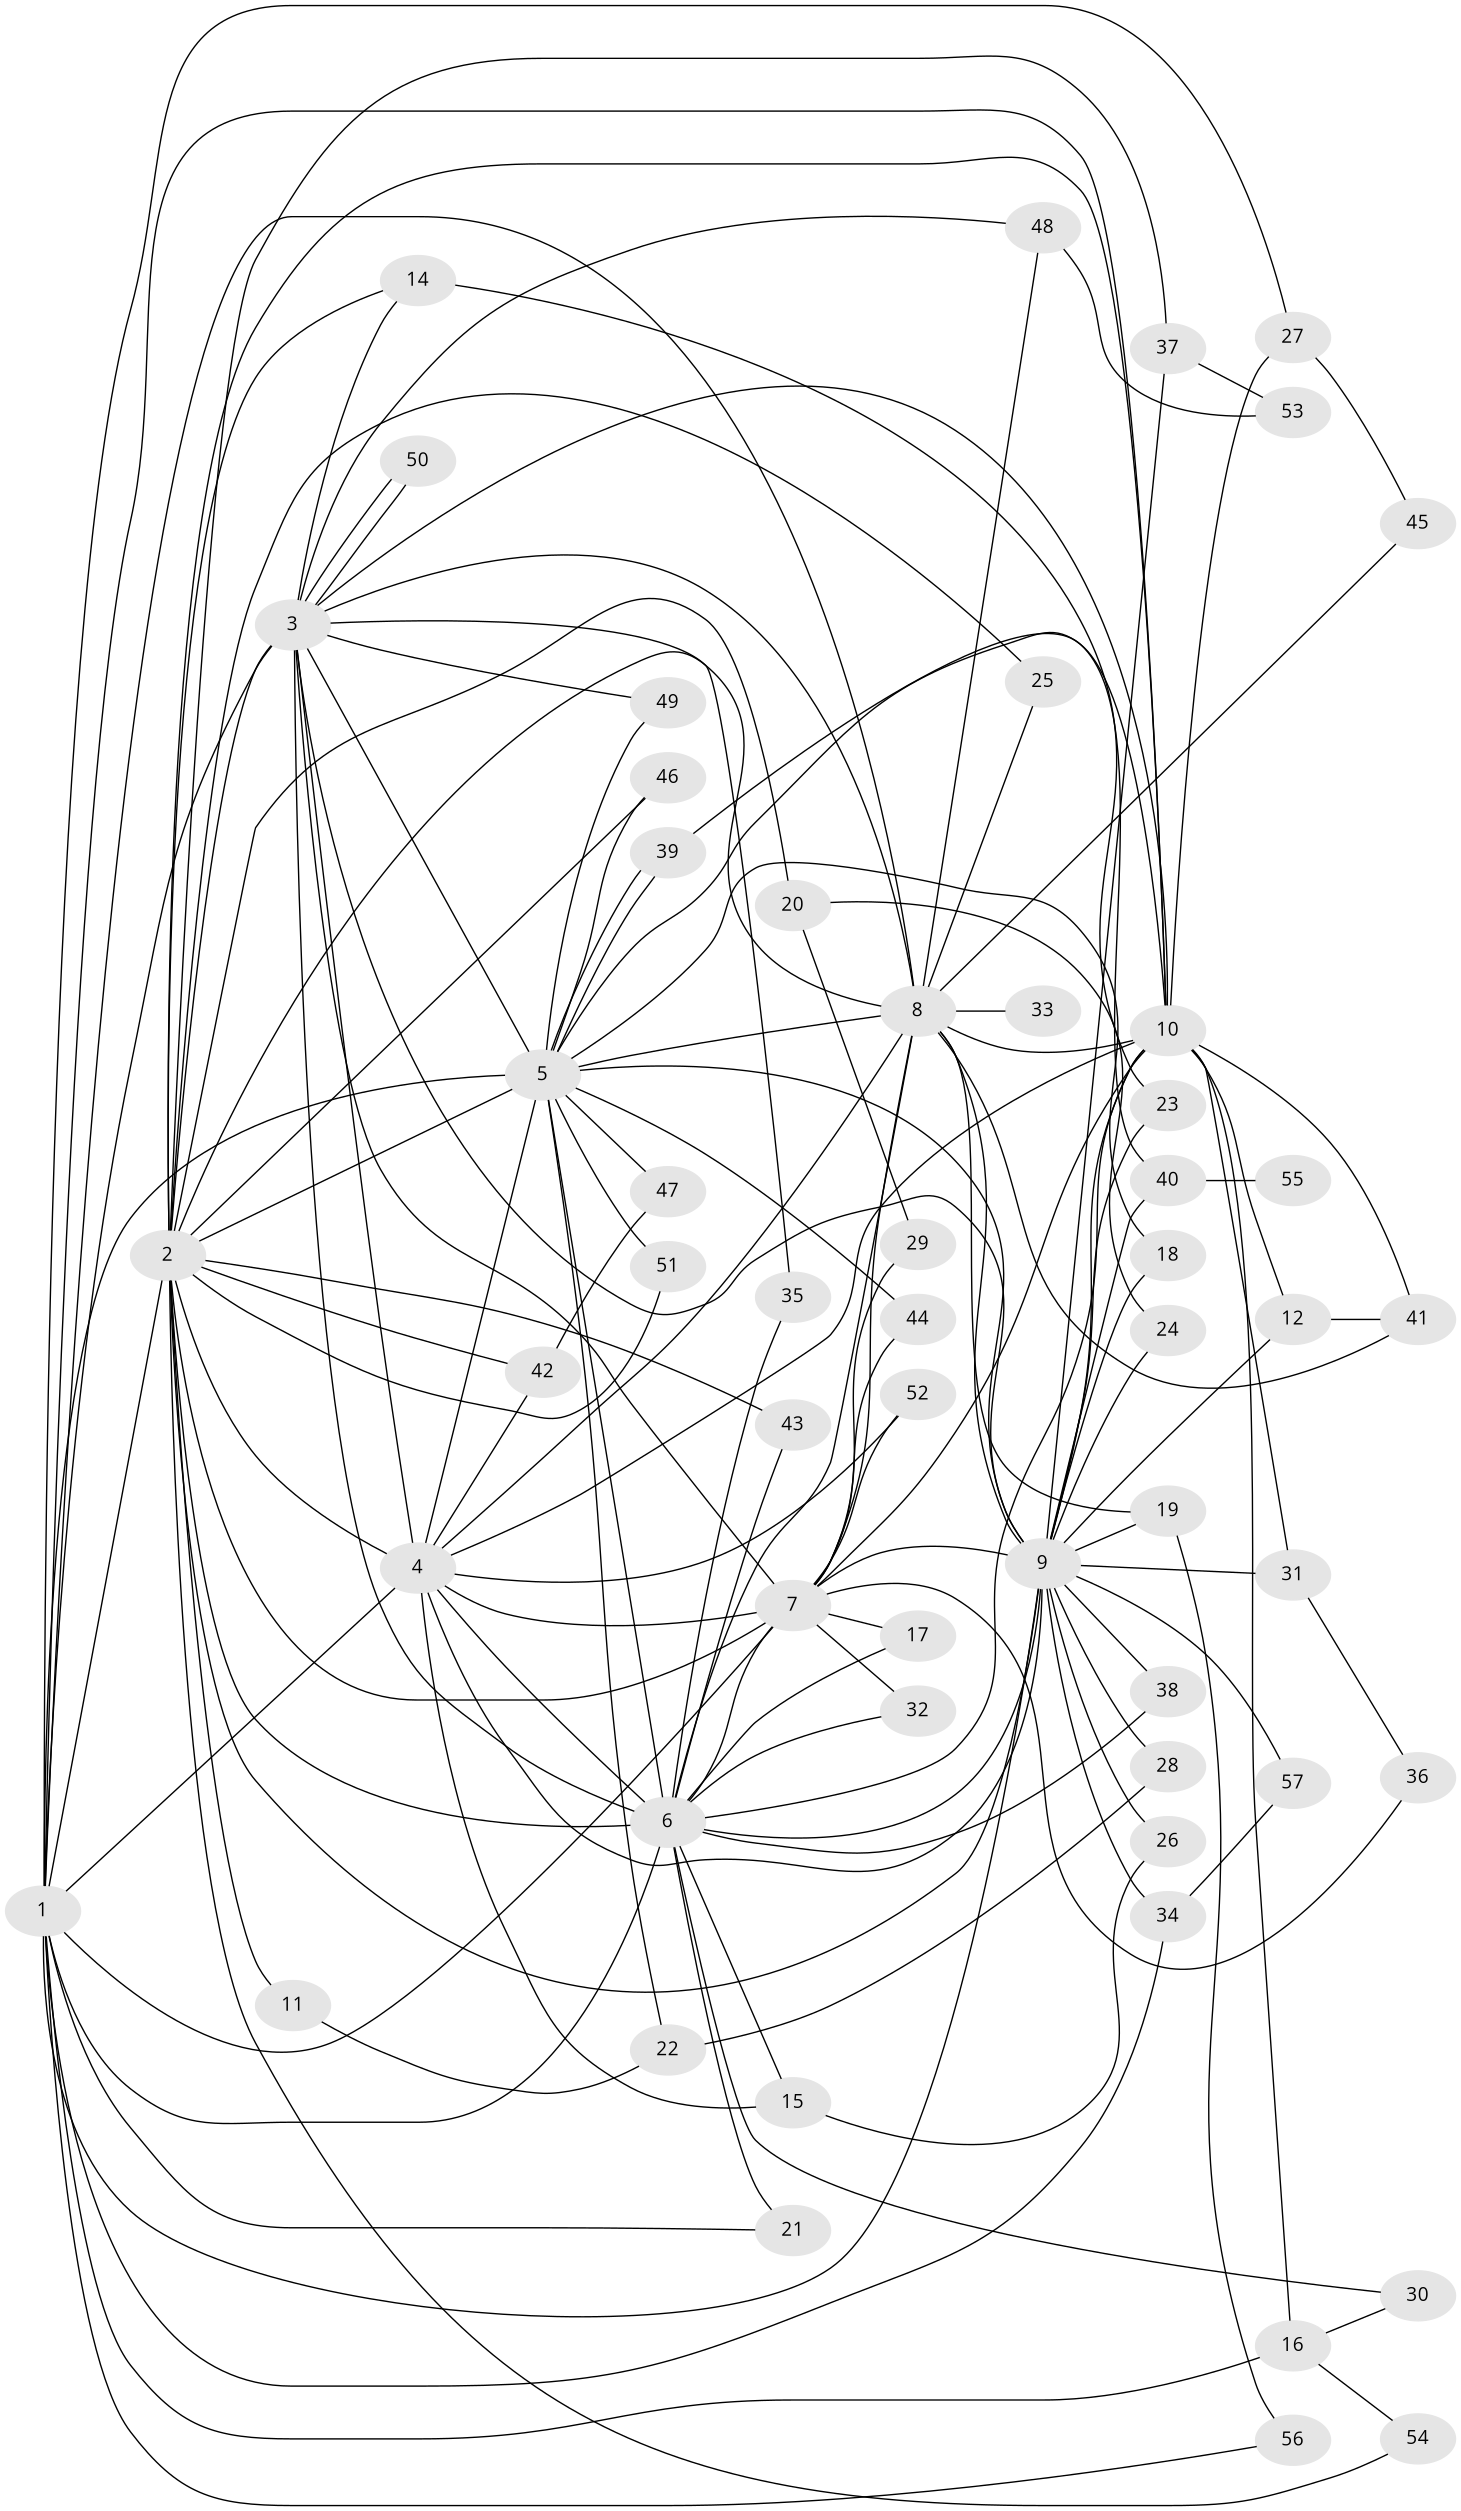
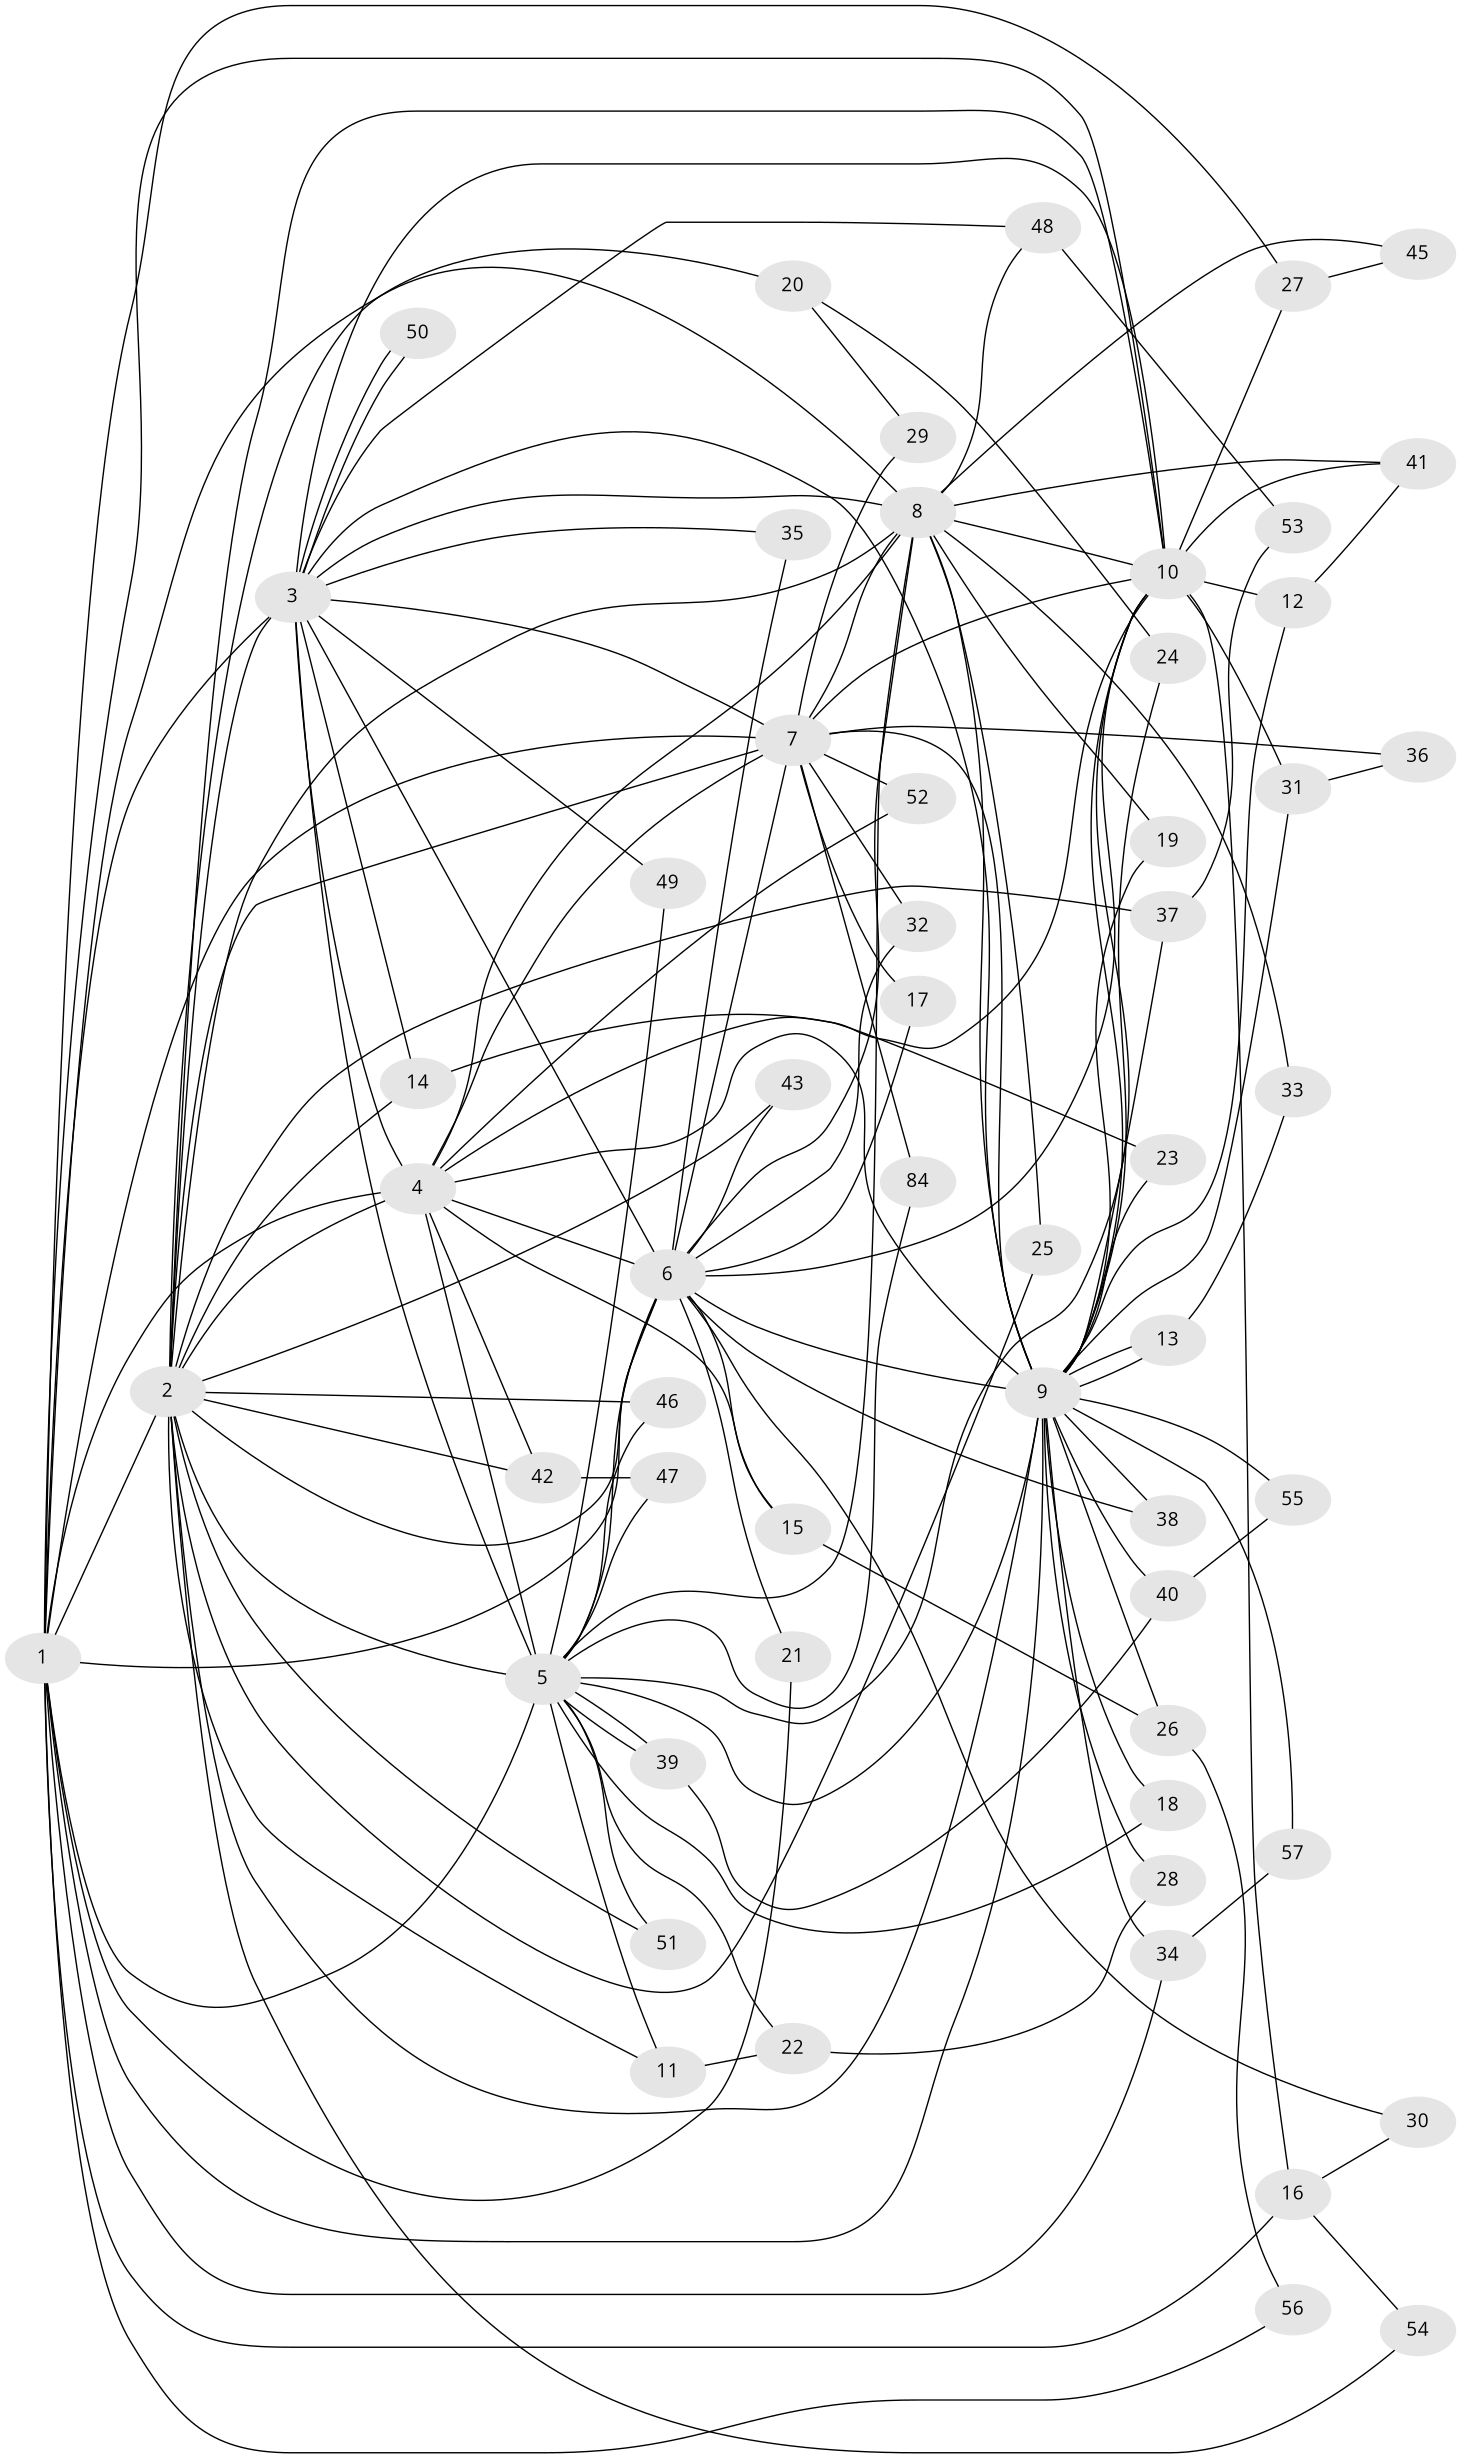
node "44": label "44" -> "84"
node "13": added
edge "9" -- "55": added
edge "5" -- "11": added
edge "19" -- "56": now "26" -- "56"
